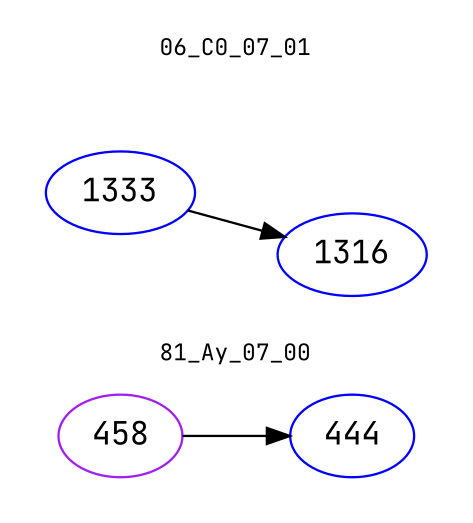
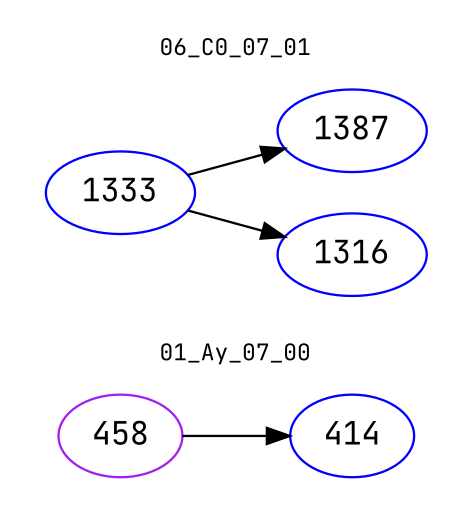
node "1387": added
cluster "81_Ay_07_00": label "81_Ay_07_00" -> "01_Ay_07_00"
node "444": label "444" -> "414"
